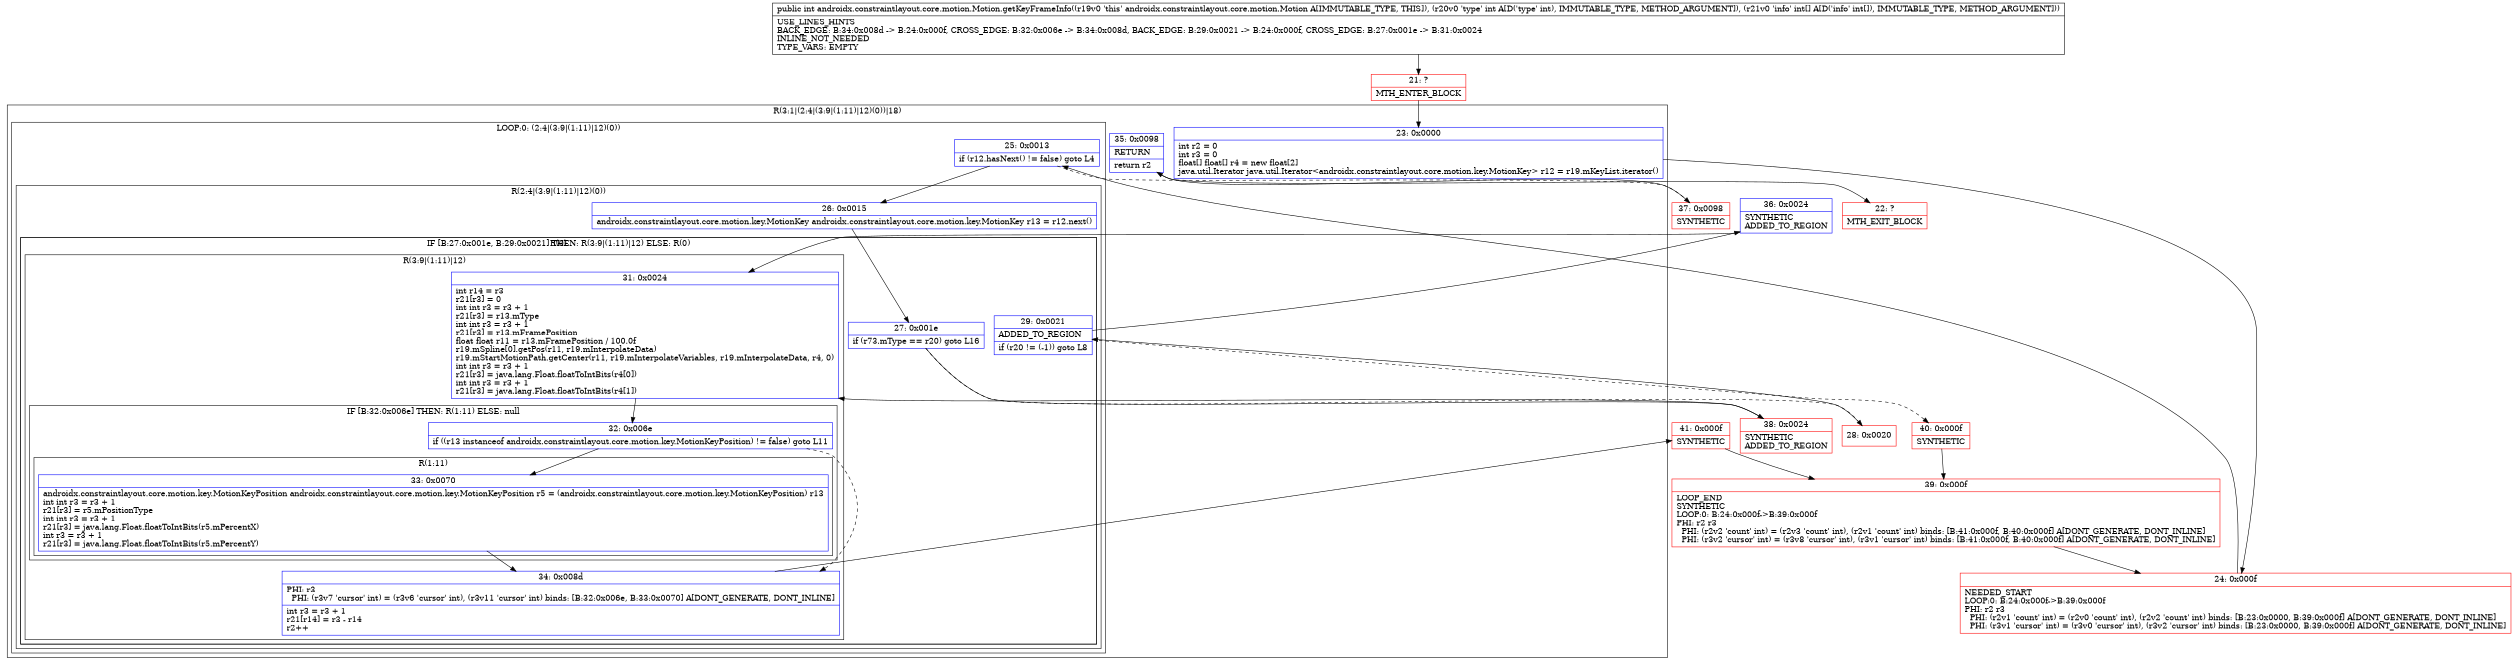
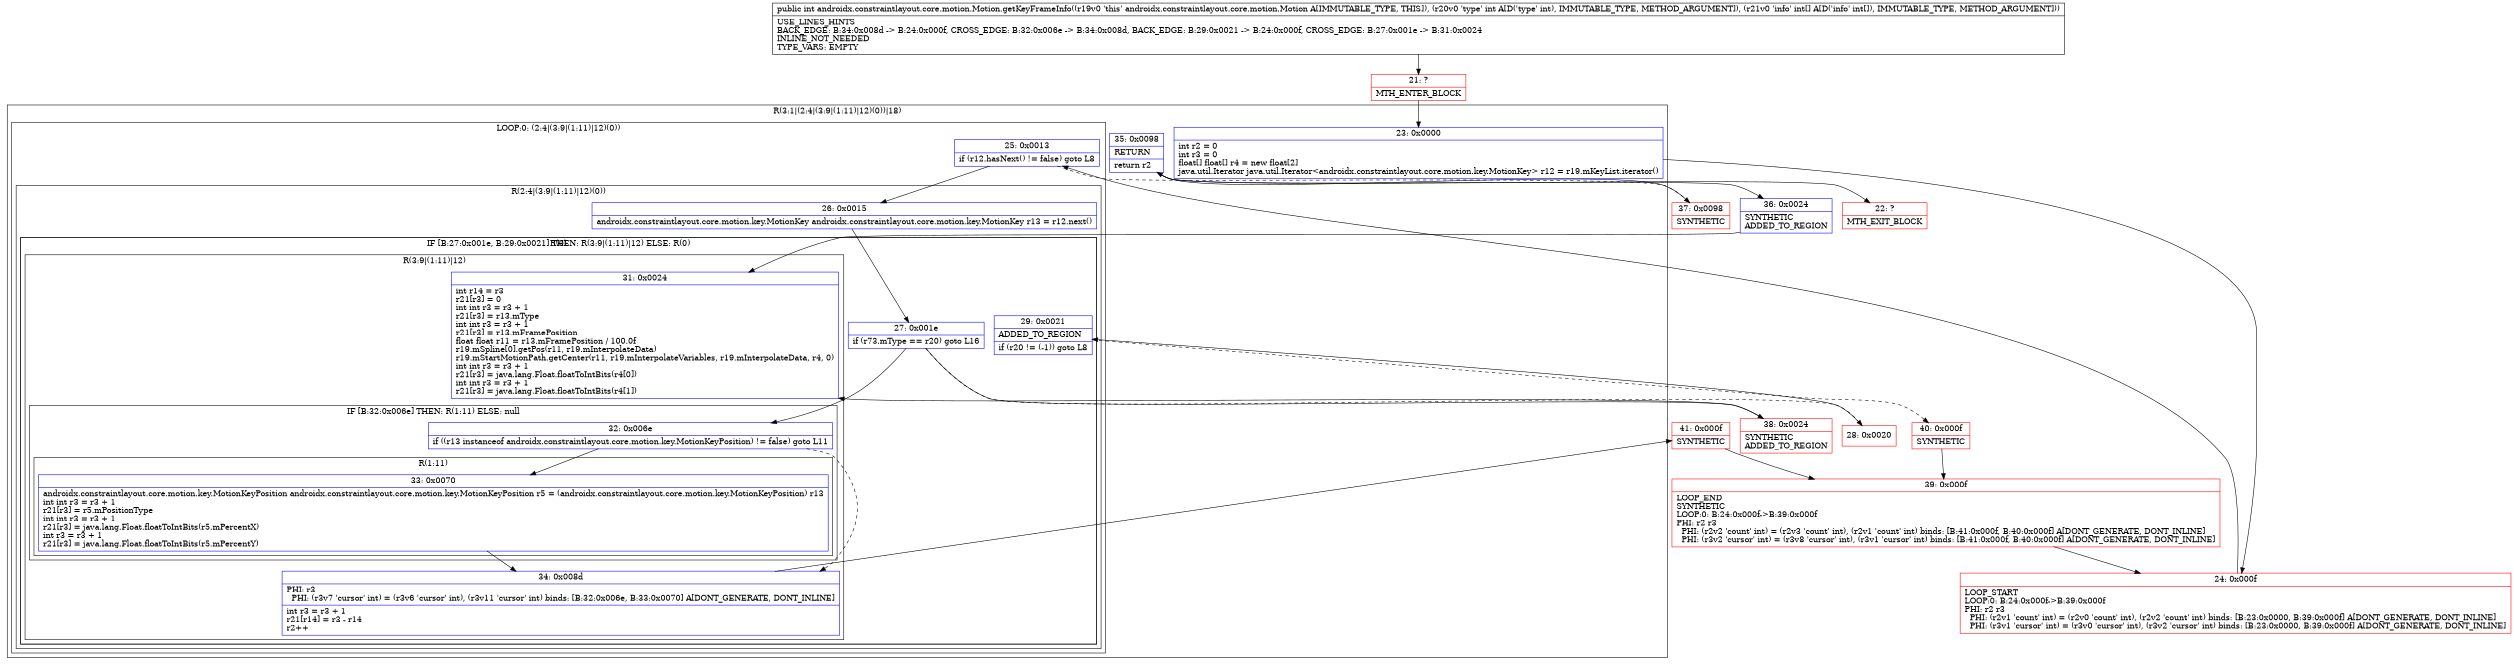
node "25: 0x0013": text "if (r12.hasNext() != false) goto L4" -> "if (r12.hasNext() != false) goto L8"
edge "29: 0x0021" -> "36: 0x0024": now "35: 0x0098" -> "36: 0x0024"
edge "31: 0x0024" -> "32: 0x006e": now "27: 0x001e" -> "32: 0x006e"
node "24: 0x000f": text "NEEDED_START" -> "LOOP_START"
